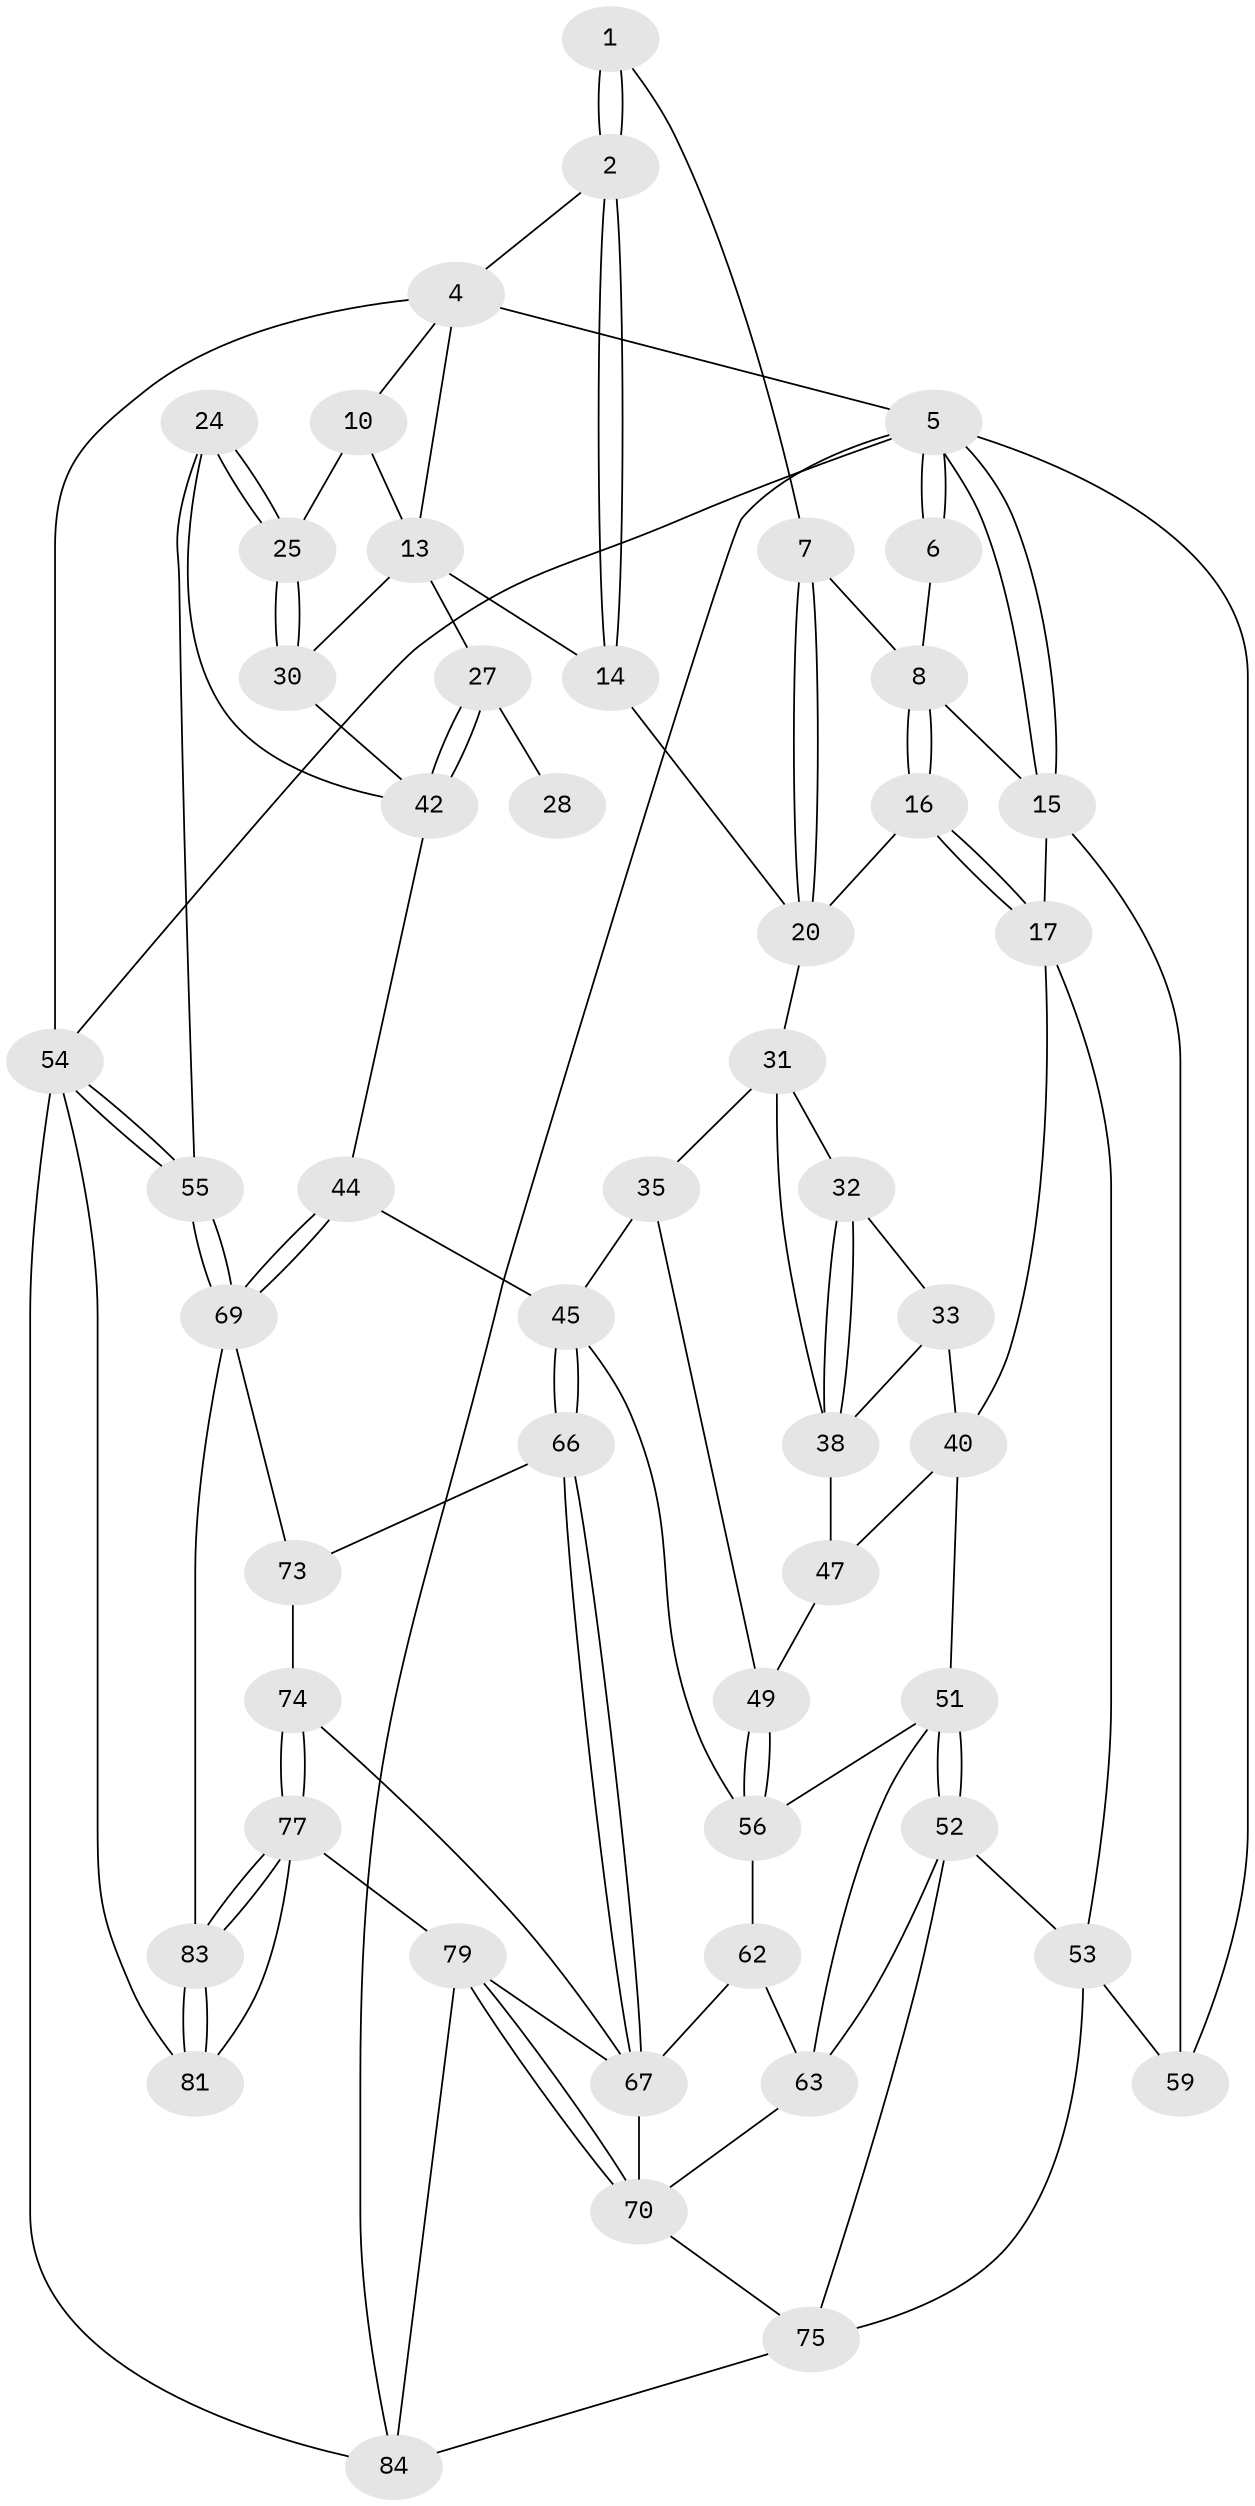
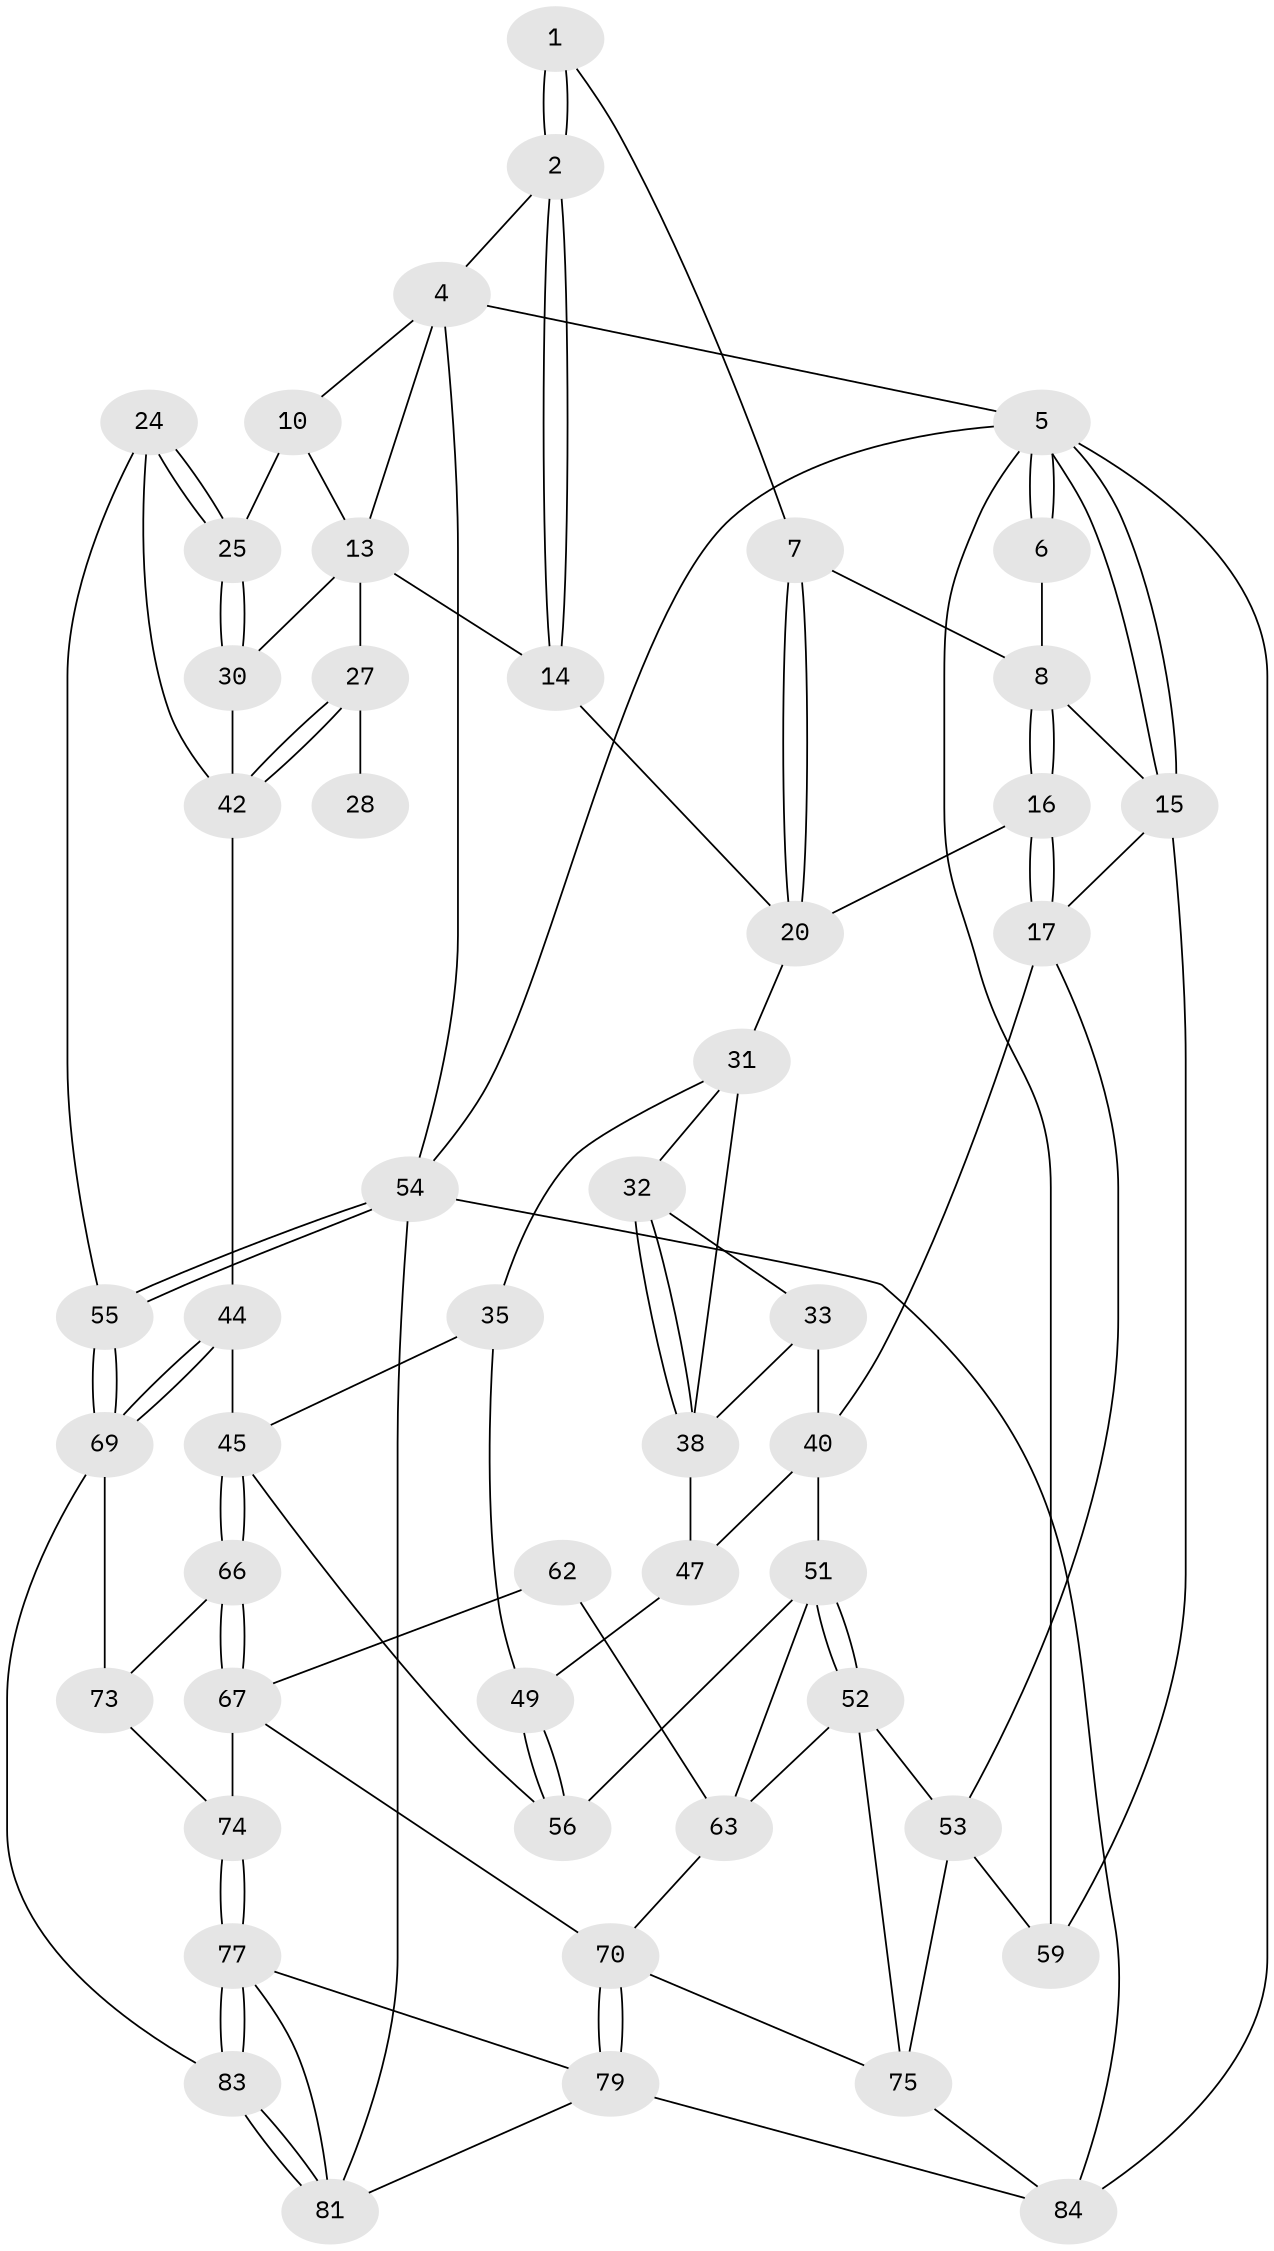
edge "56" -- "62": removed
edge "79" -- "67": now "79" -- "81"
